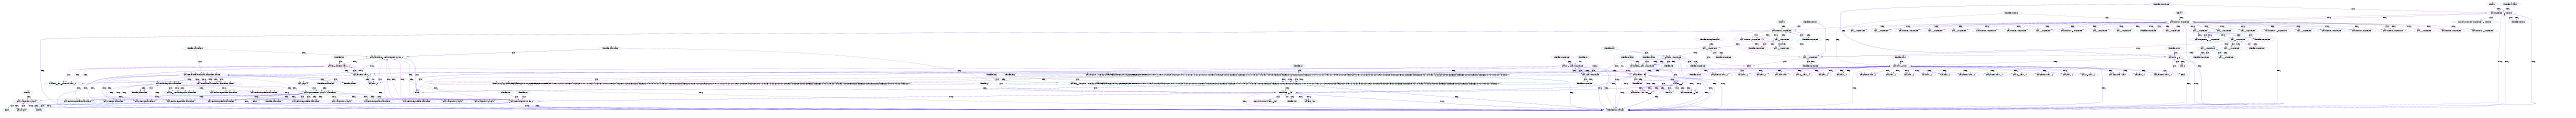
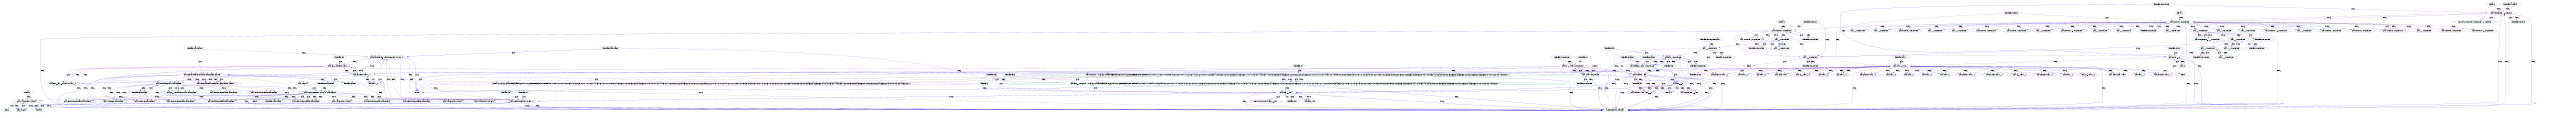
node "(Literal,len3 != len)": label "(Literal,len3 != len)" -> "(Call,len3 != len)"
